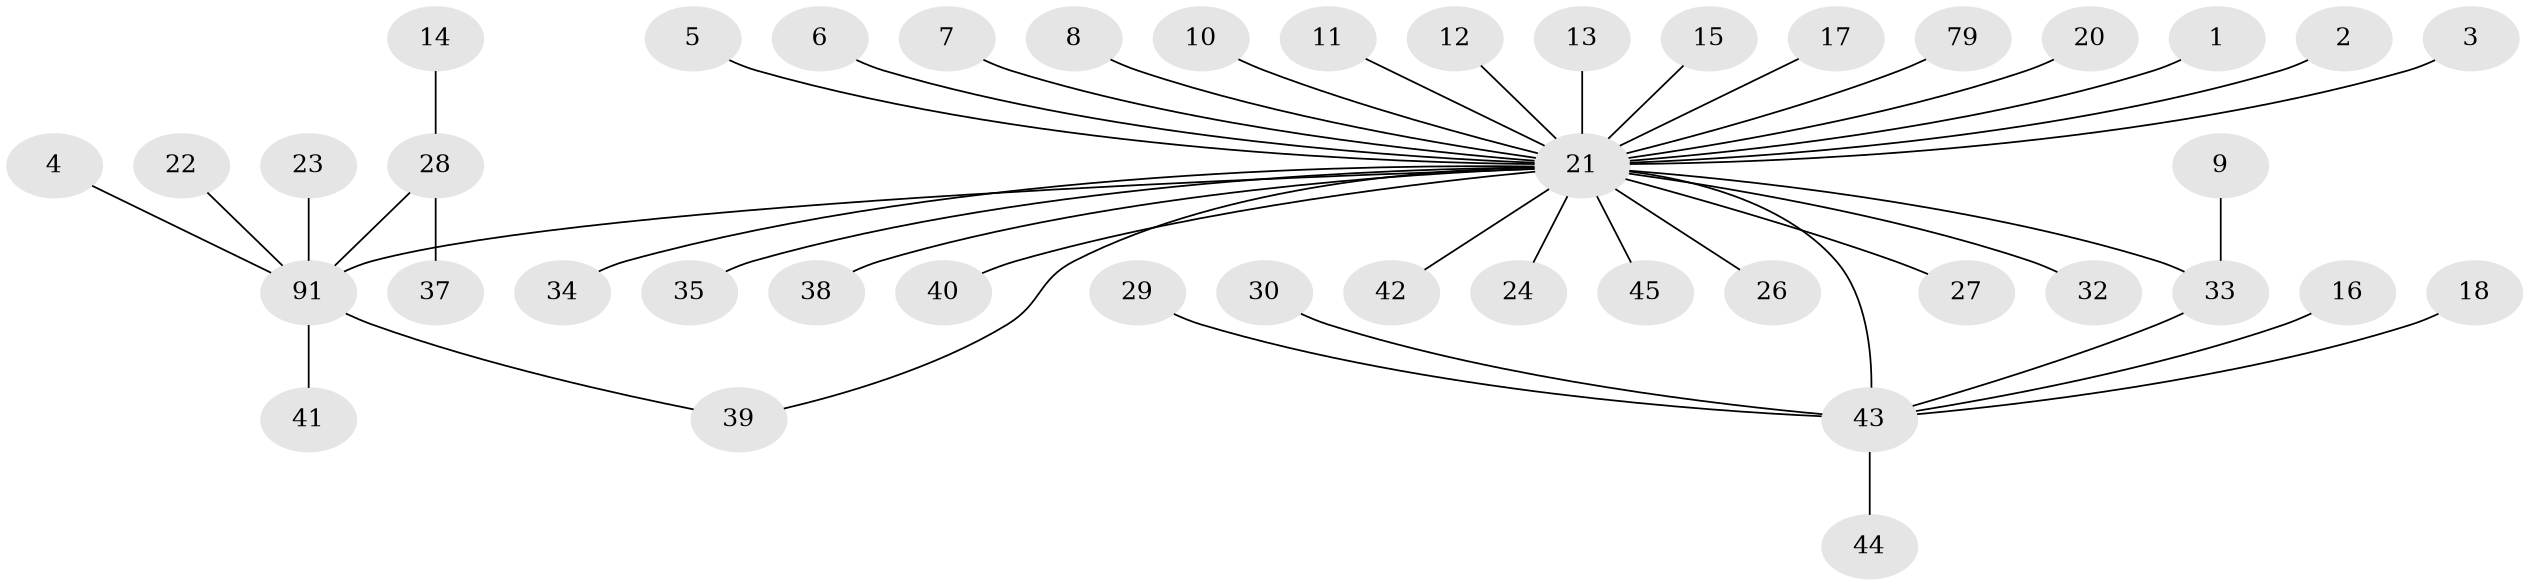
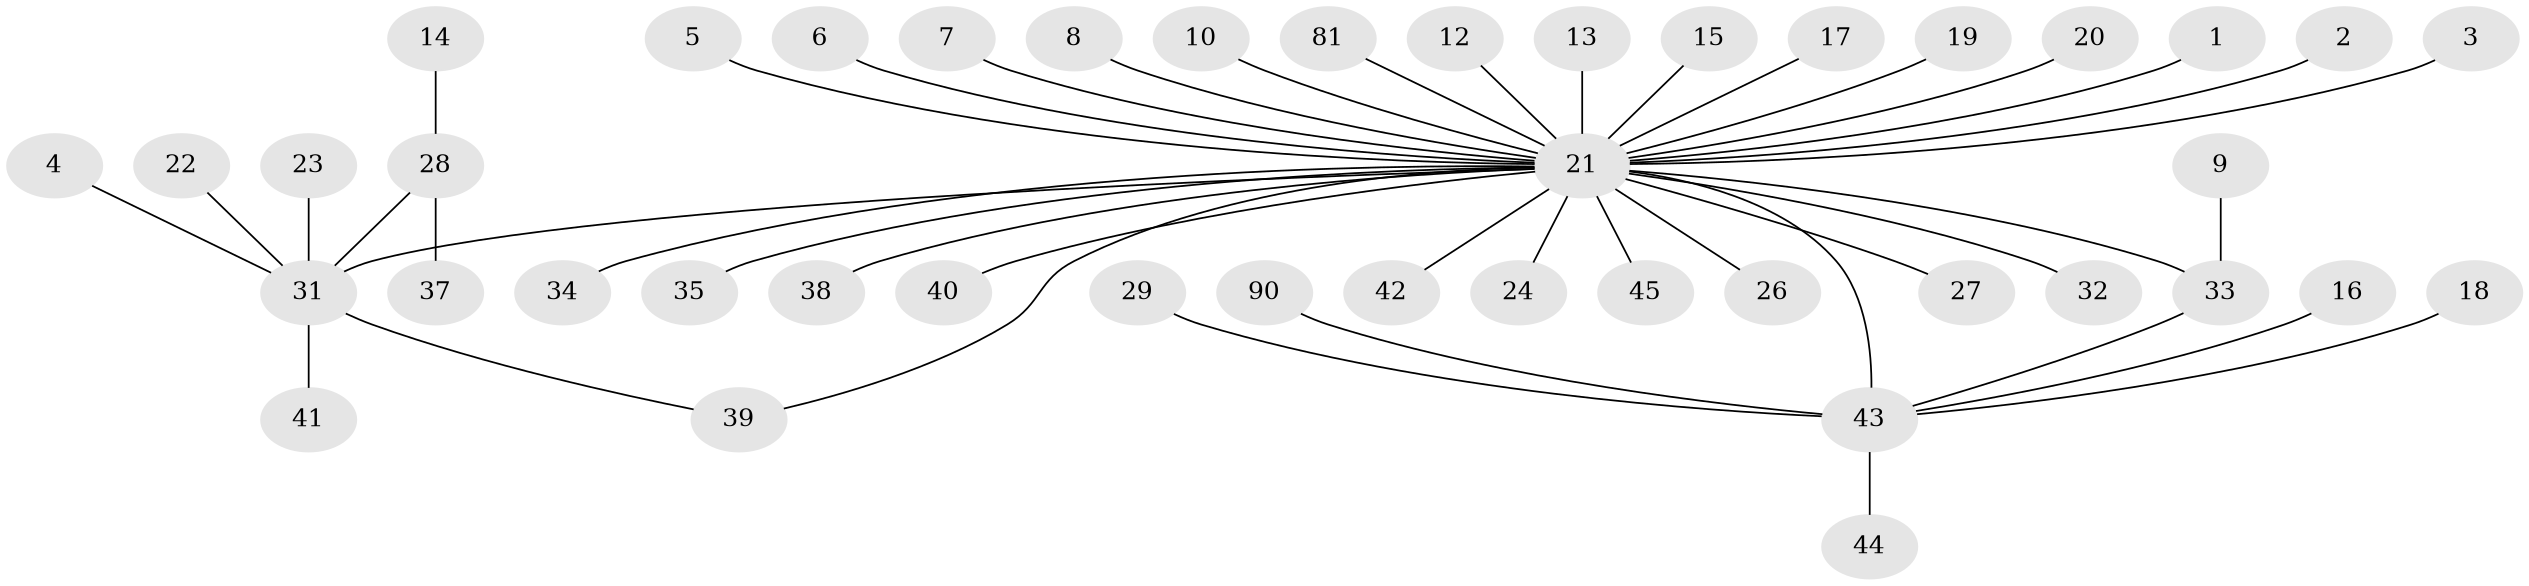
node "11": label "11" -> "81"
node "79": label "79" -> "19"
node "91": label "91" -> "31"
node "30": label "30" -> "90"
